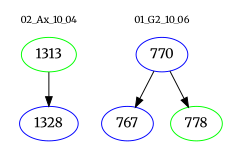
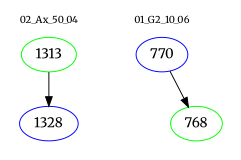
cluster "02_Ax_10_04": label "02_Ax_10_04" -> "02_Ax_50_04"
node "767": removed
node "778": label "778" -> "768"
